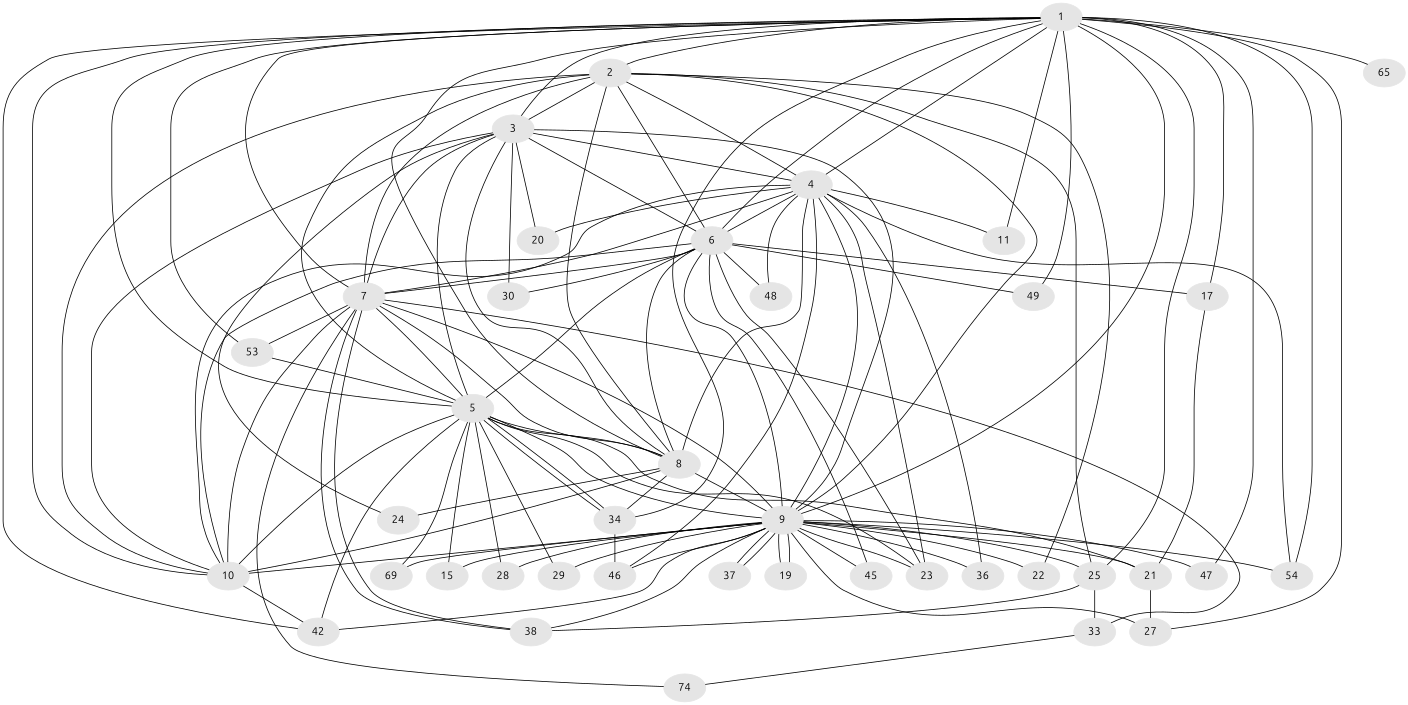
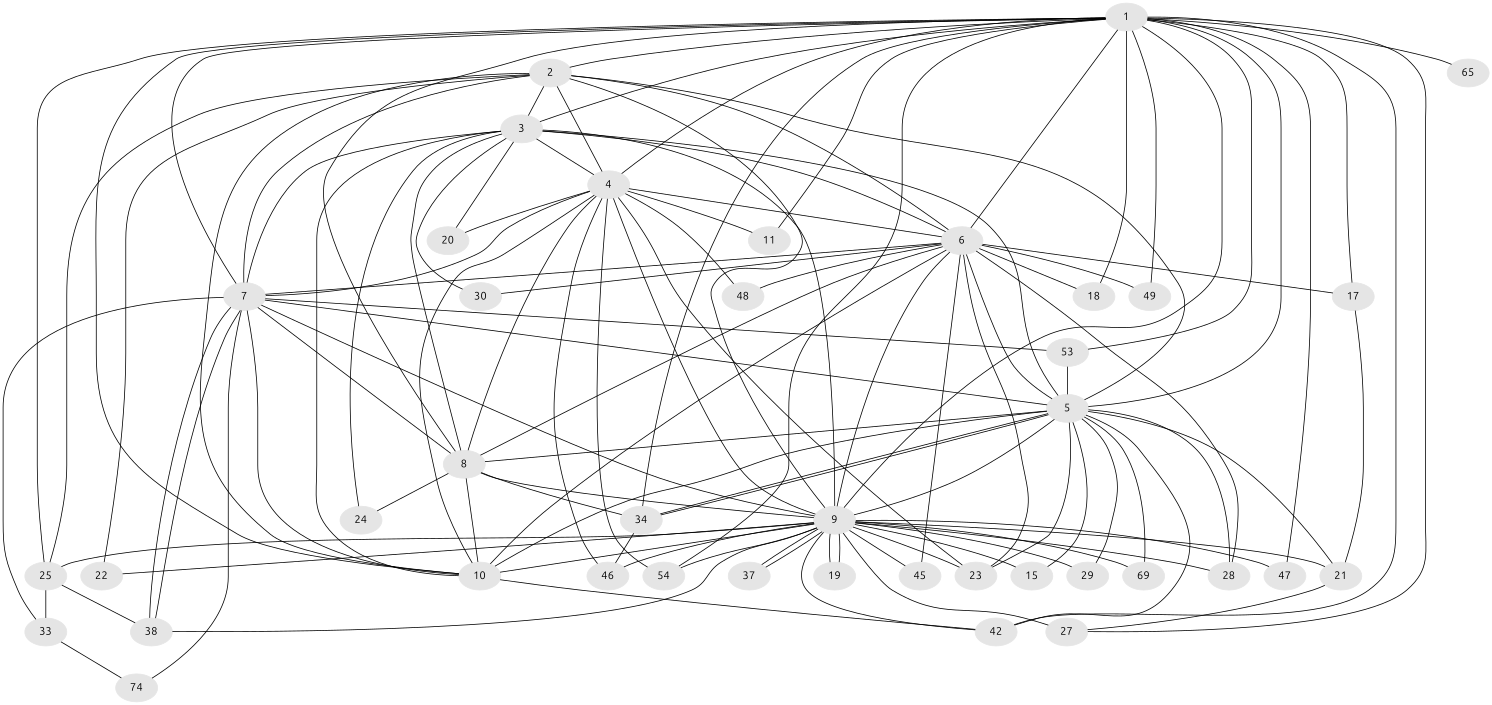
edge "2" -- "8": removed
node "18": added
edge "6" -- "28": added
node "36": removed
